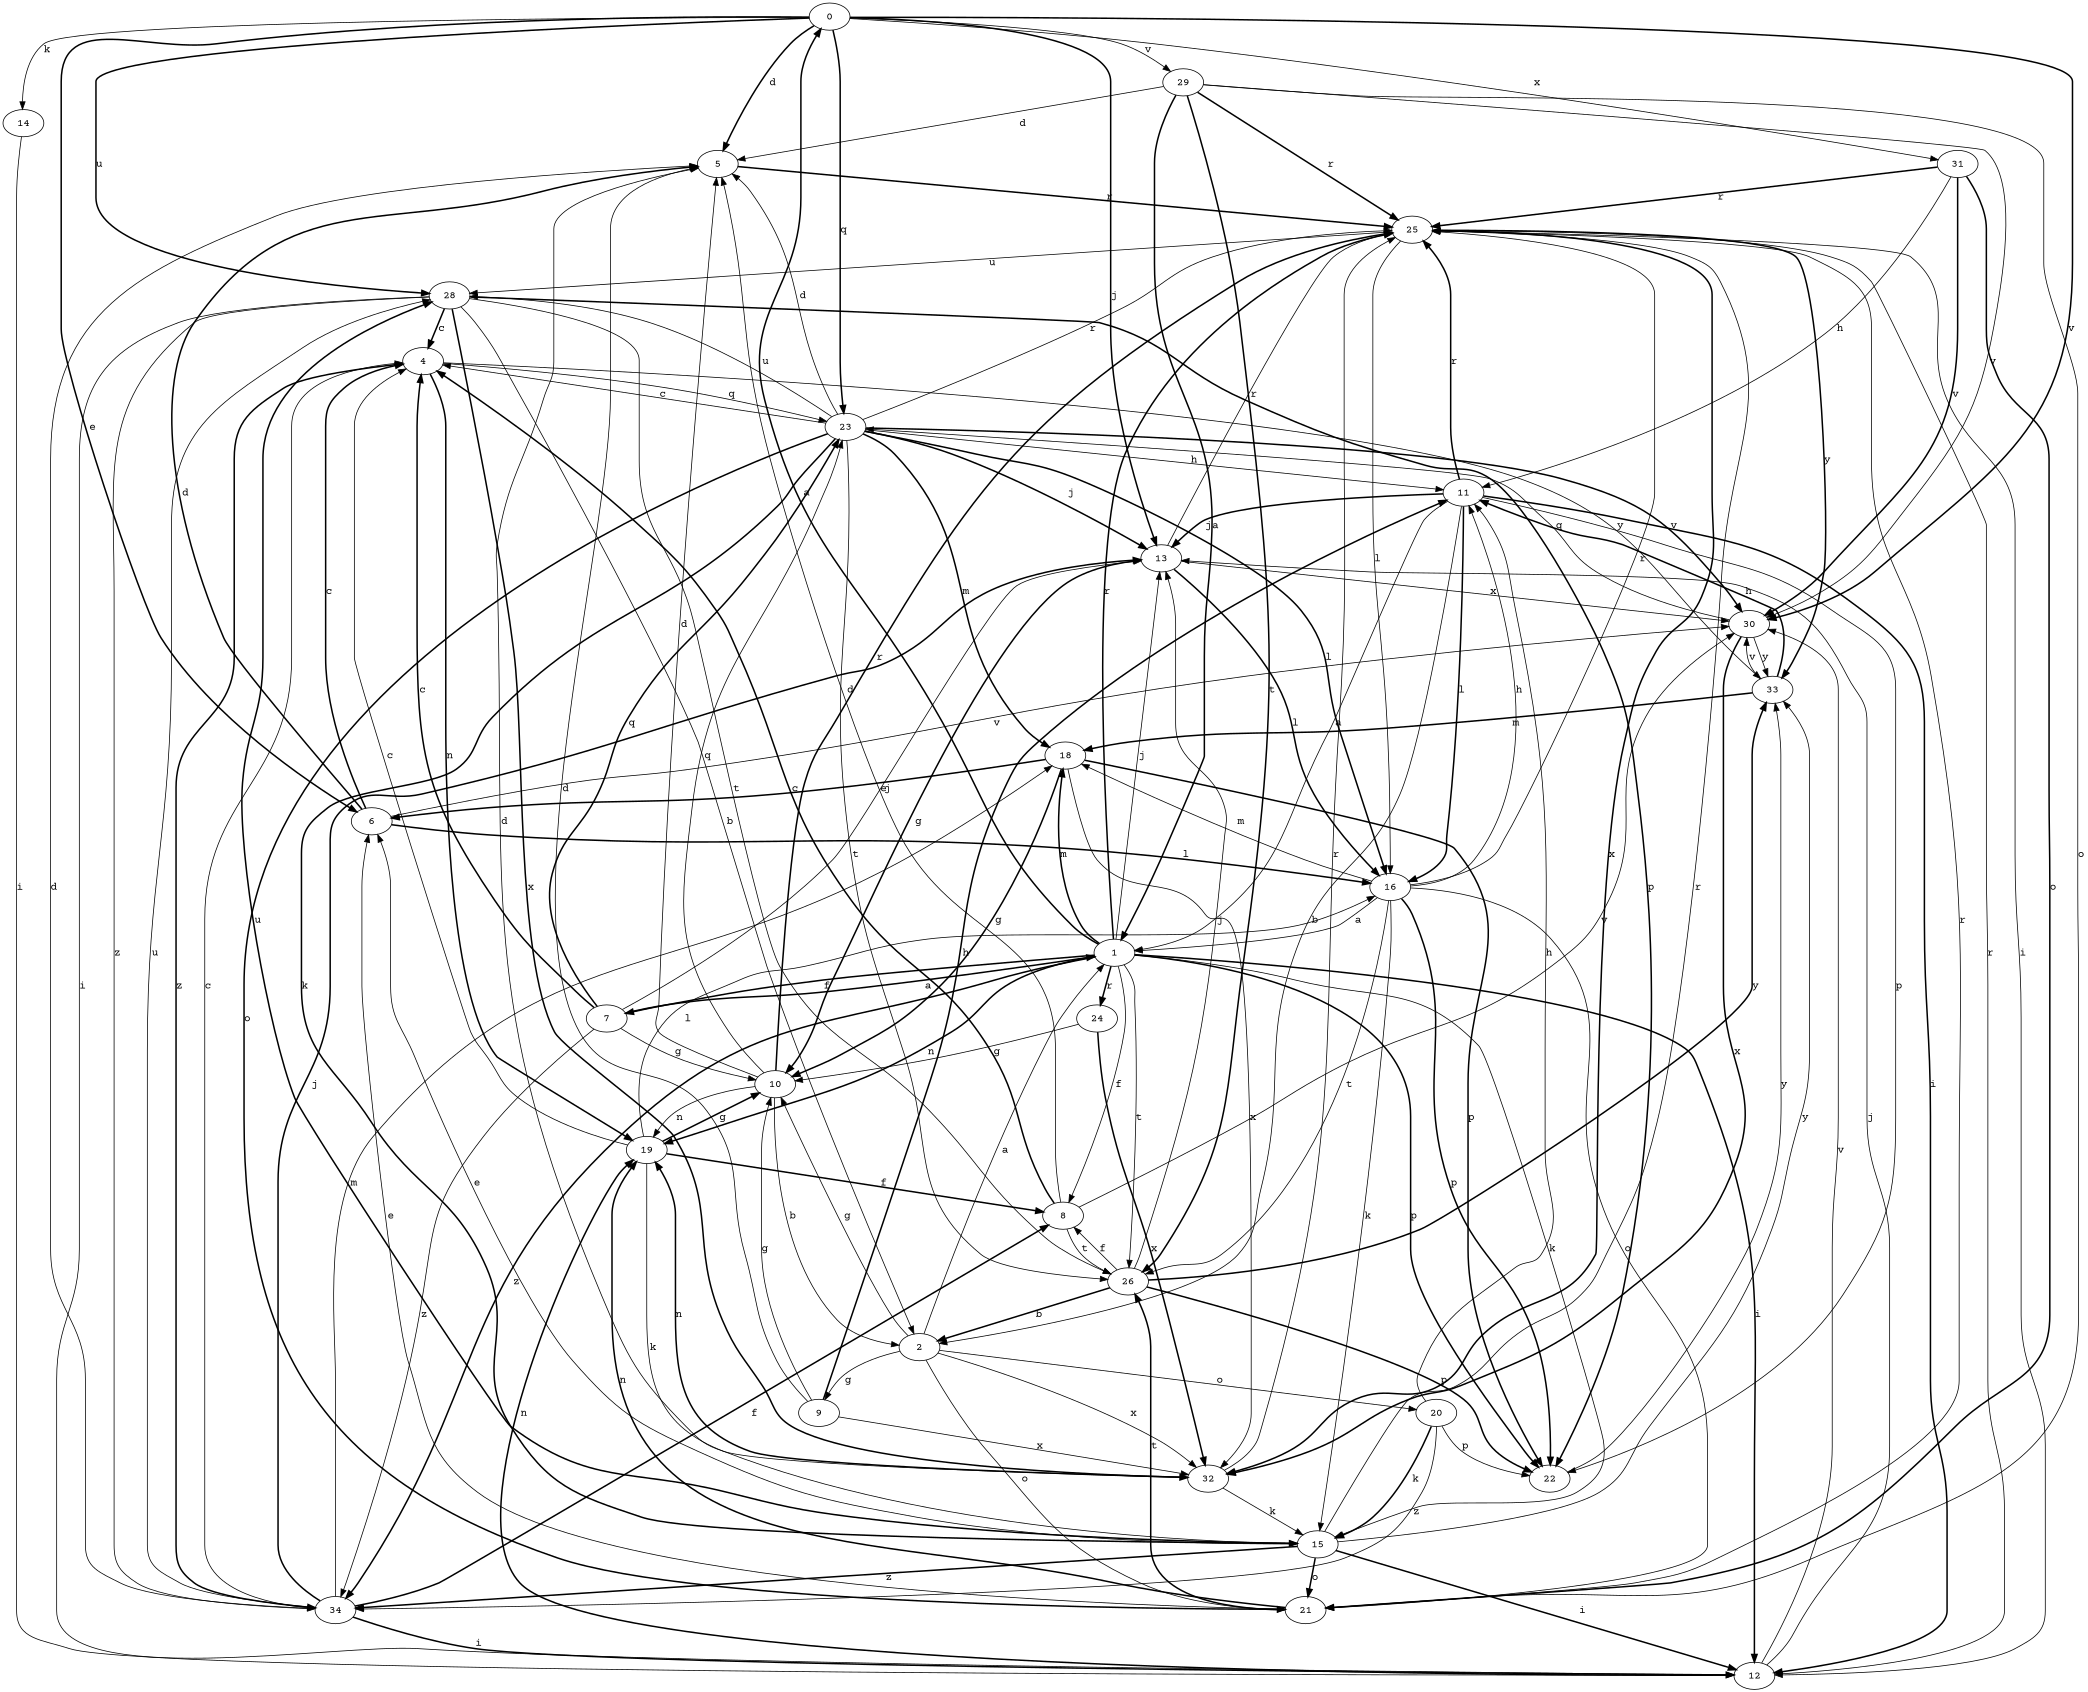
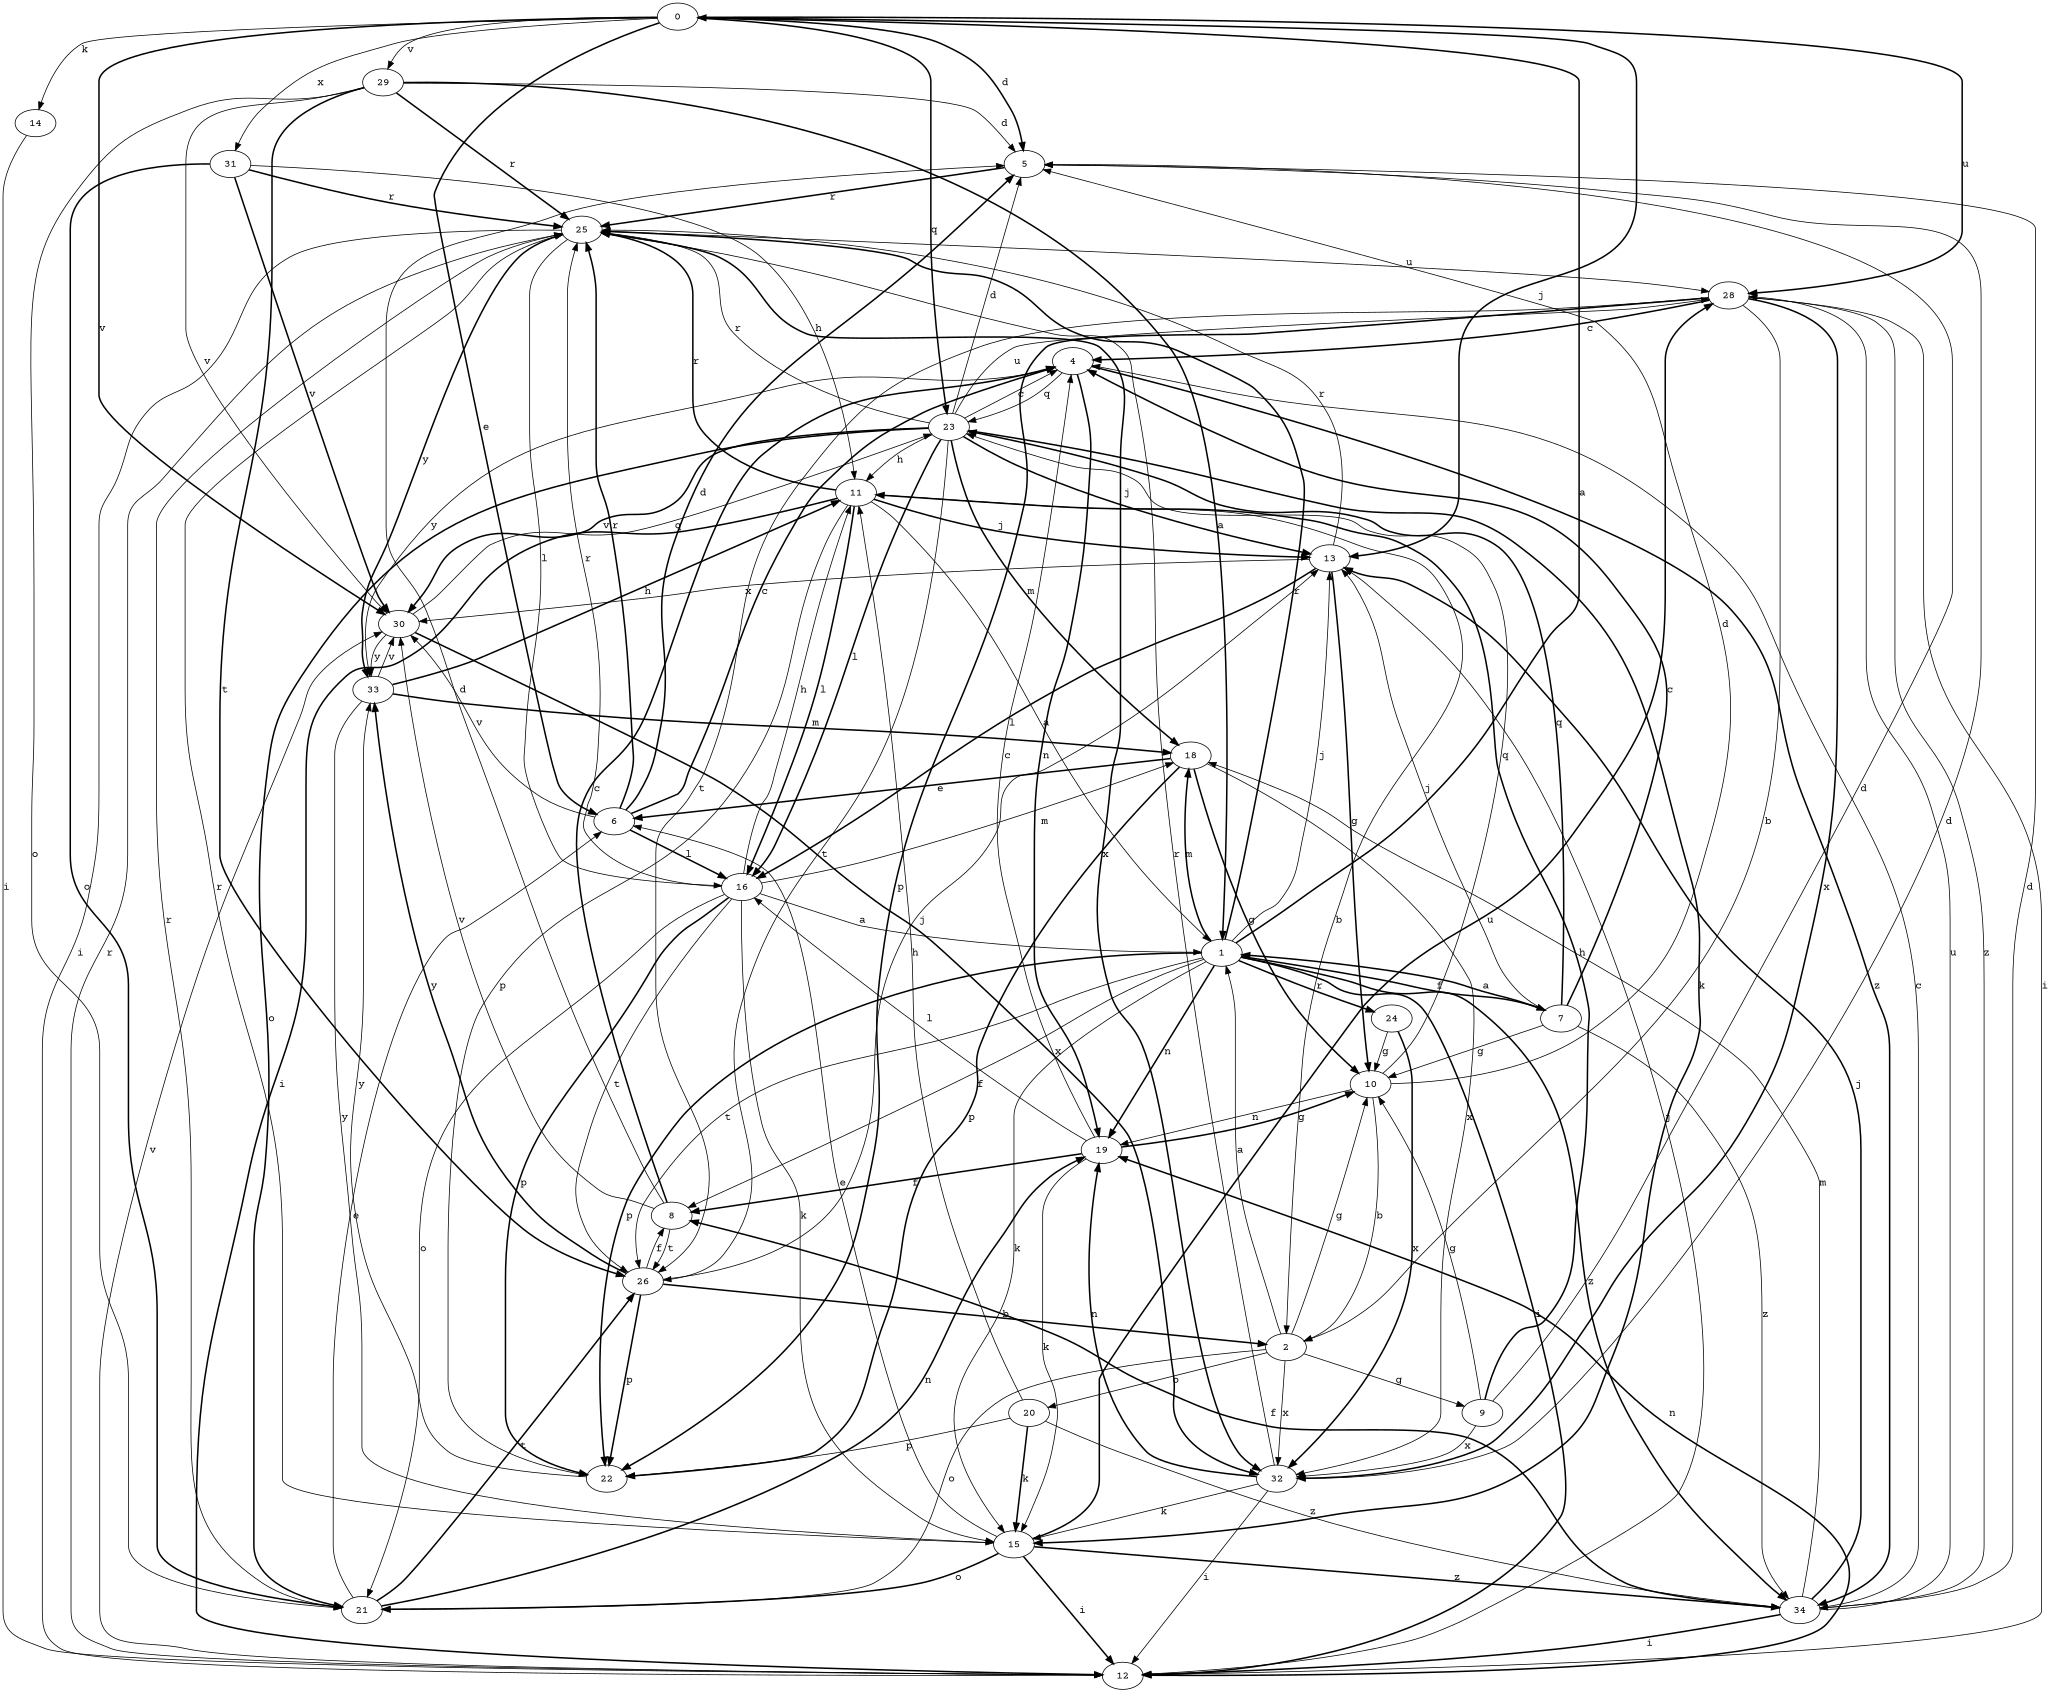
edge "10" -> "25": now "6" -> "25"
edge "15" -> "33": reversed
edge "32" -> "12": added, label "i"
